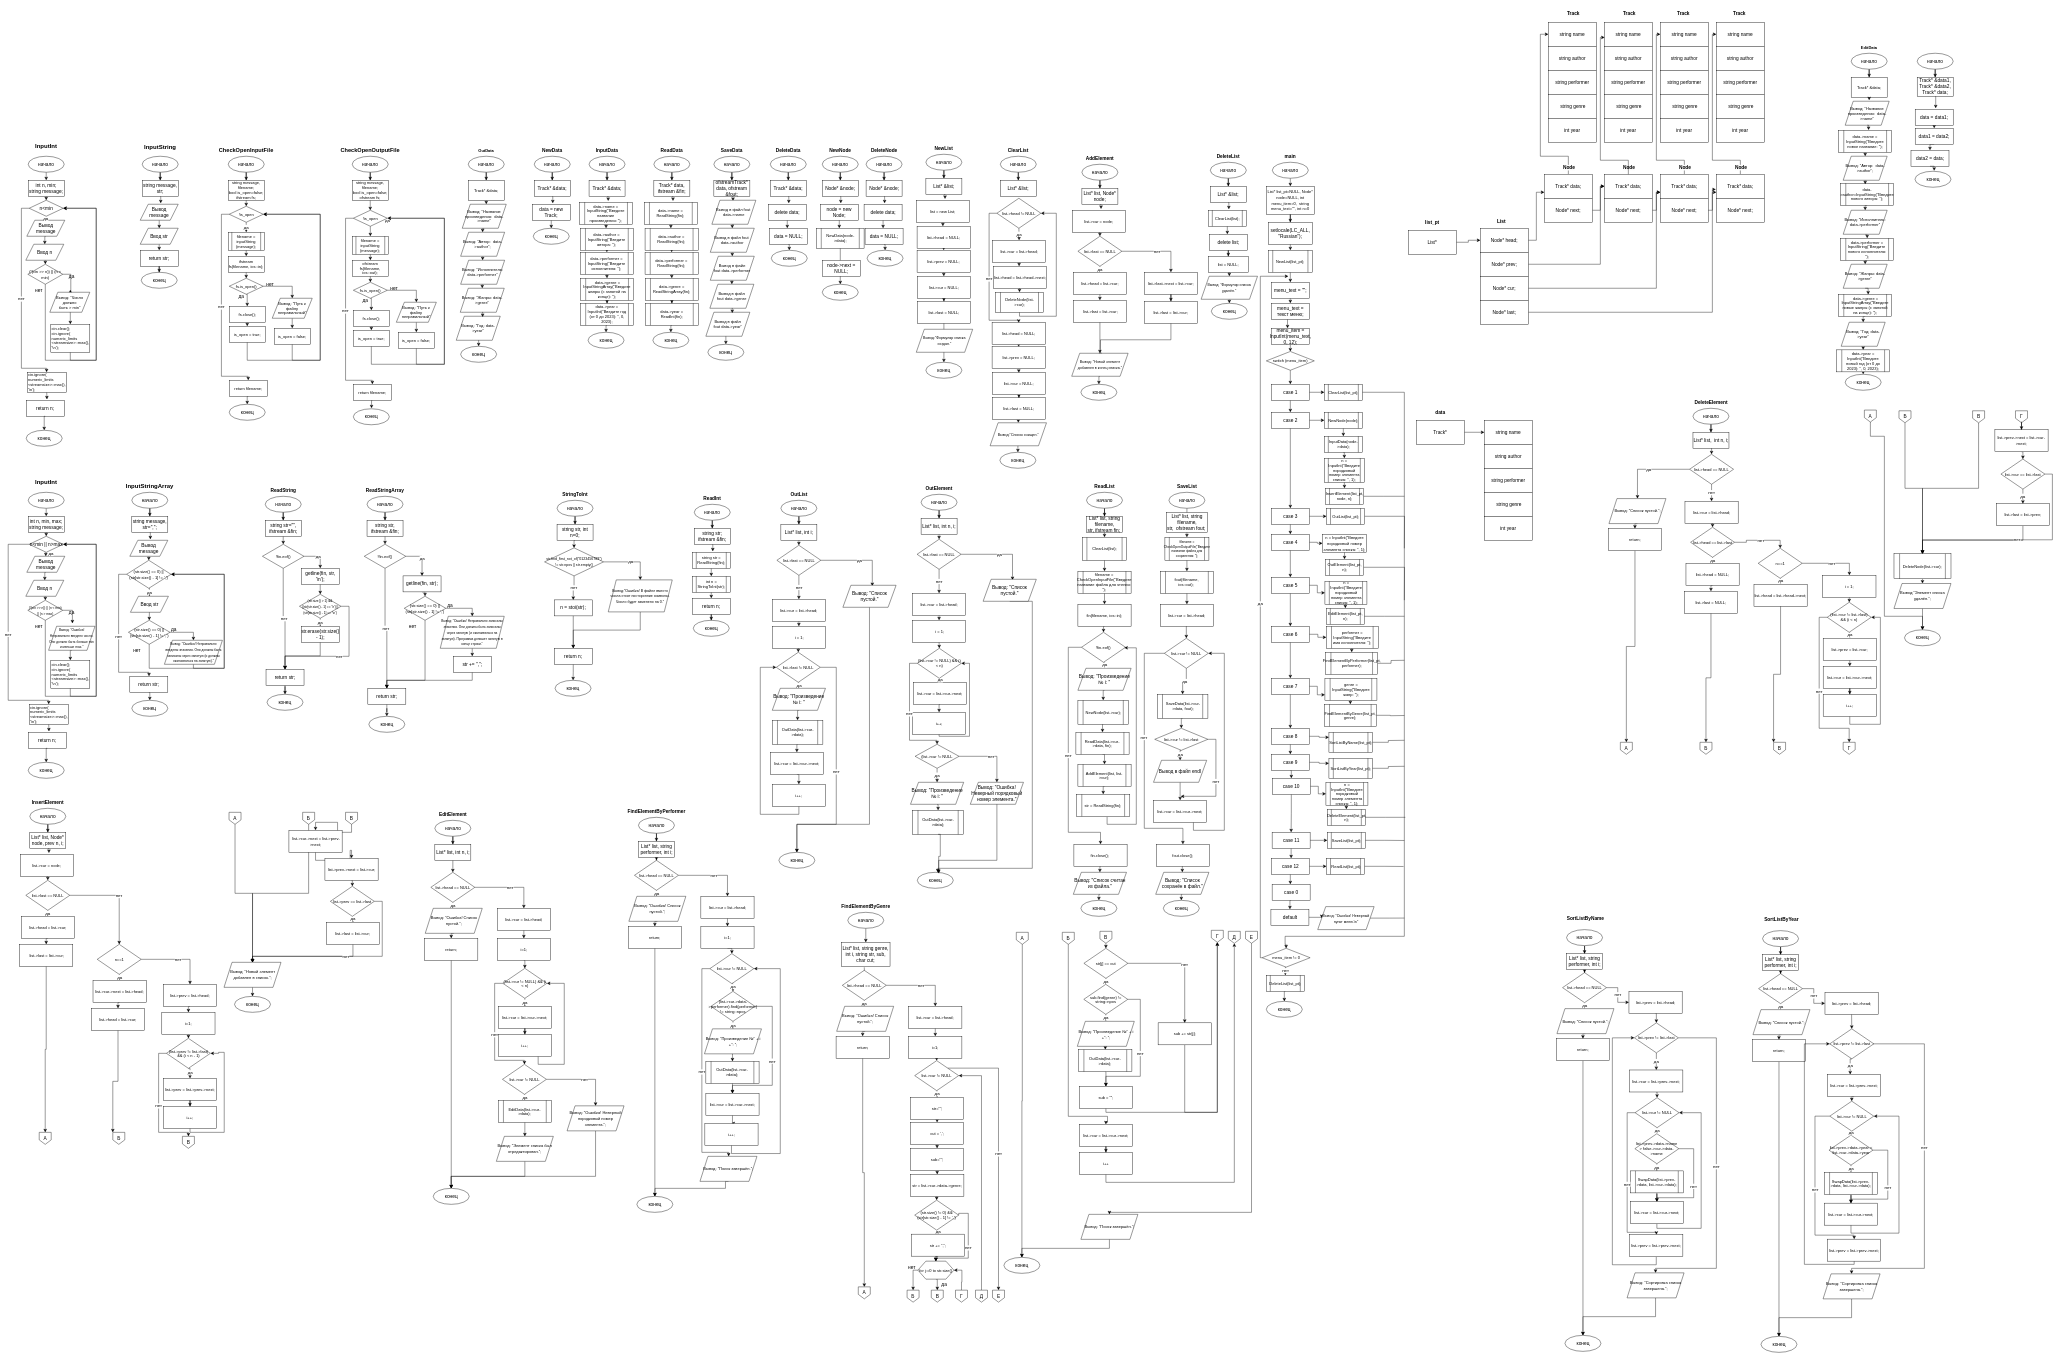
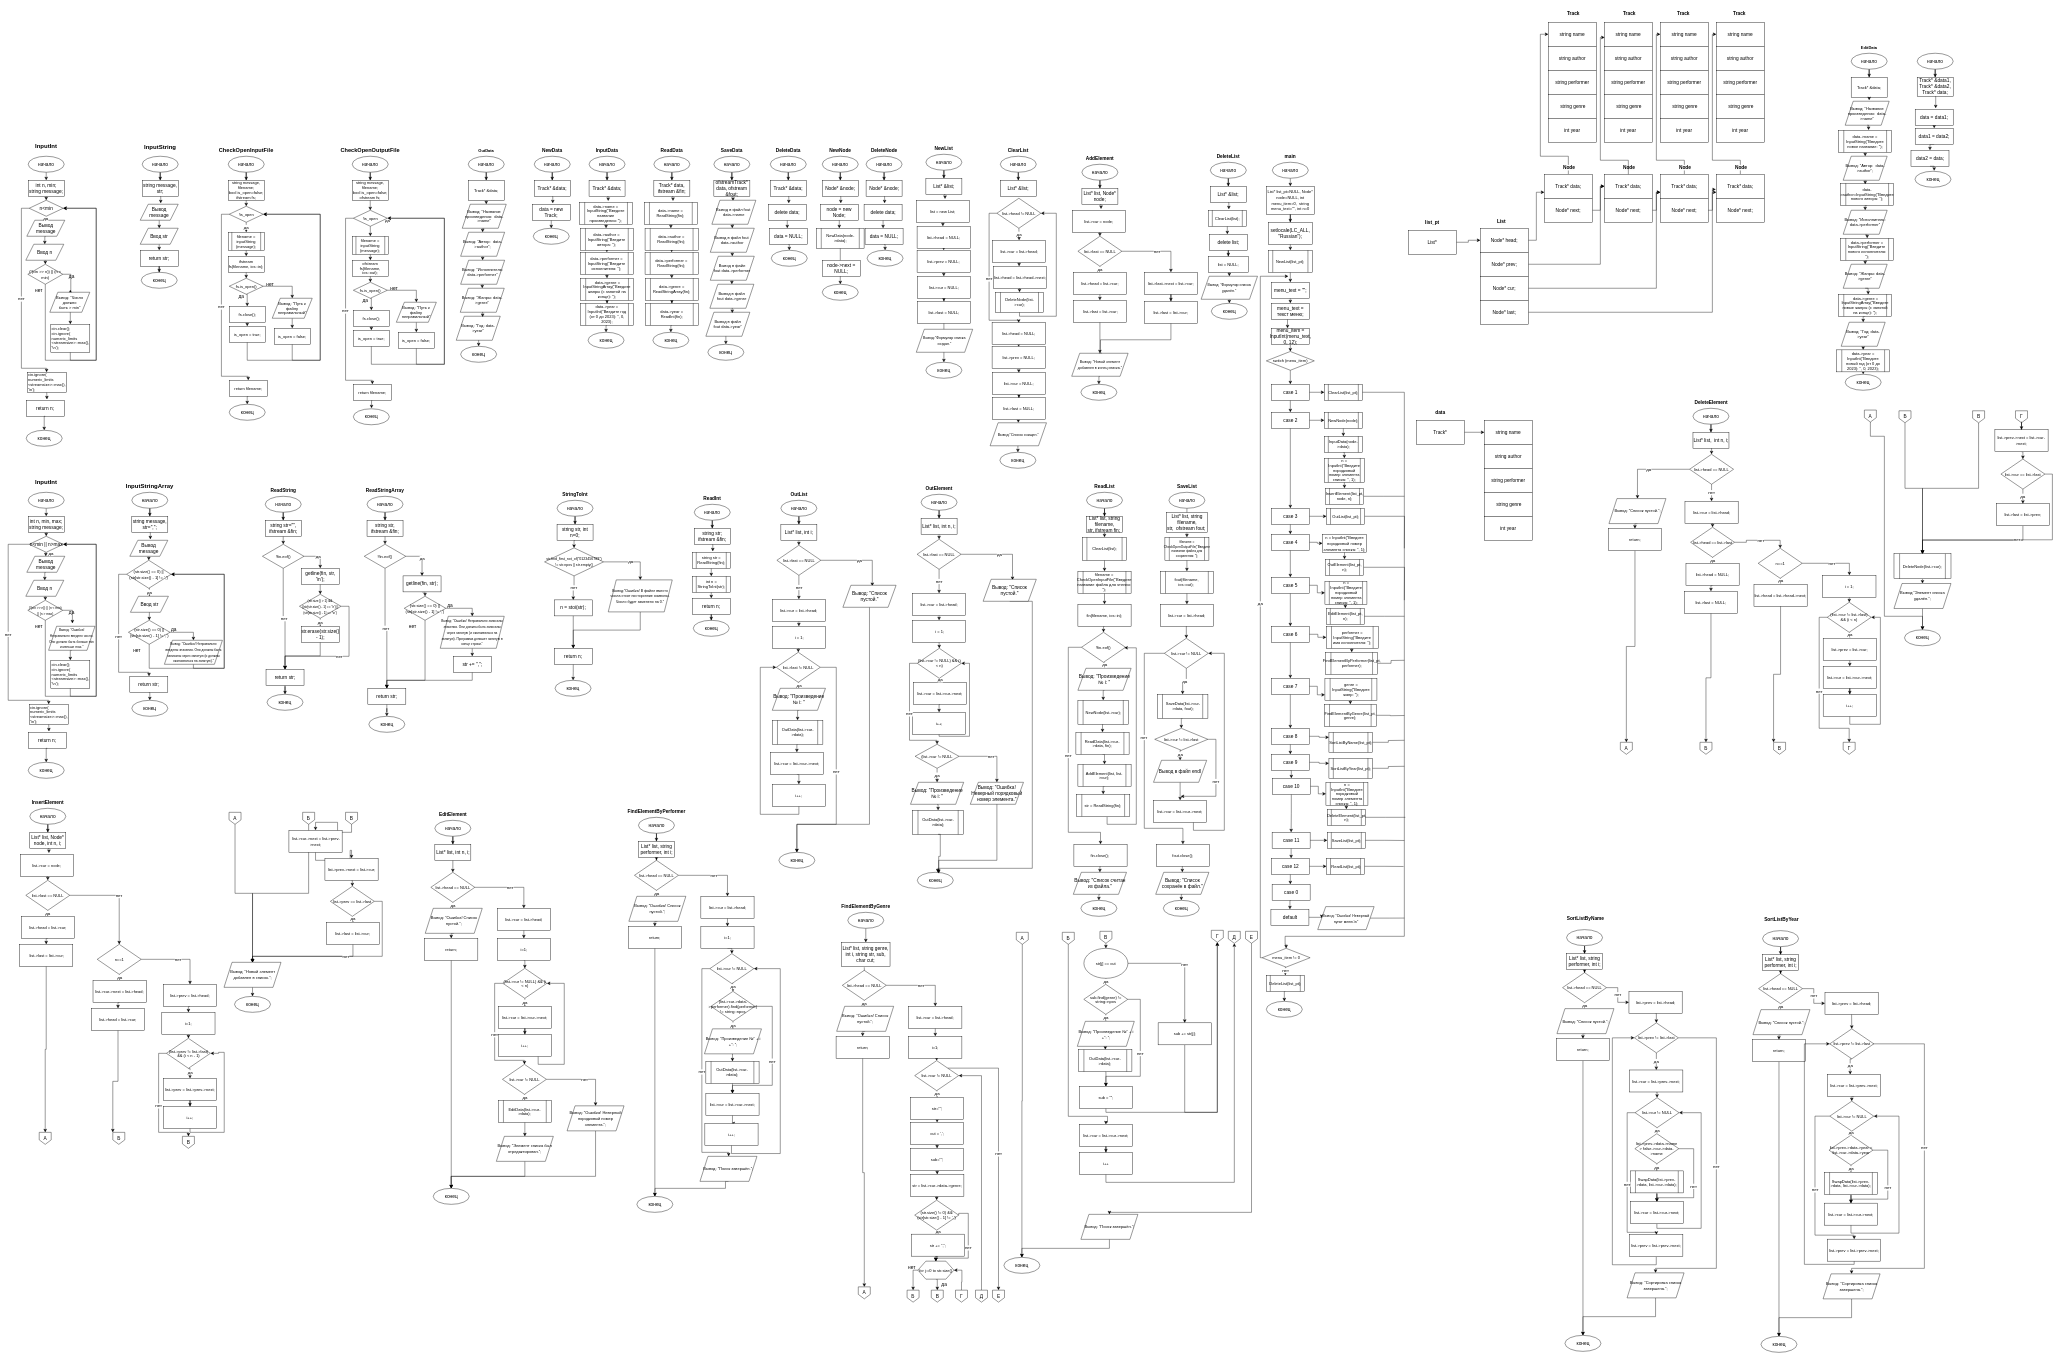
node "List* list, Node* node, prev n, i;": label "List* list, Node* node, prev n, i;" -> "List* list, Node* node, int n, i;"
node "str[j] == cut": shape diamond -> ellipse
